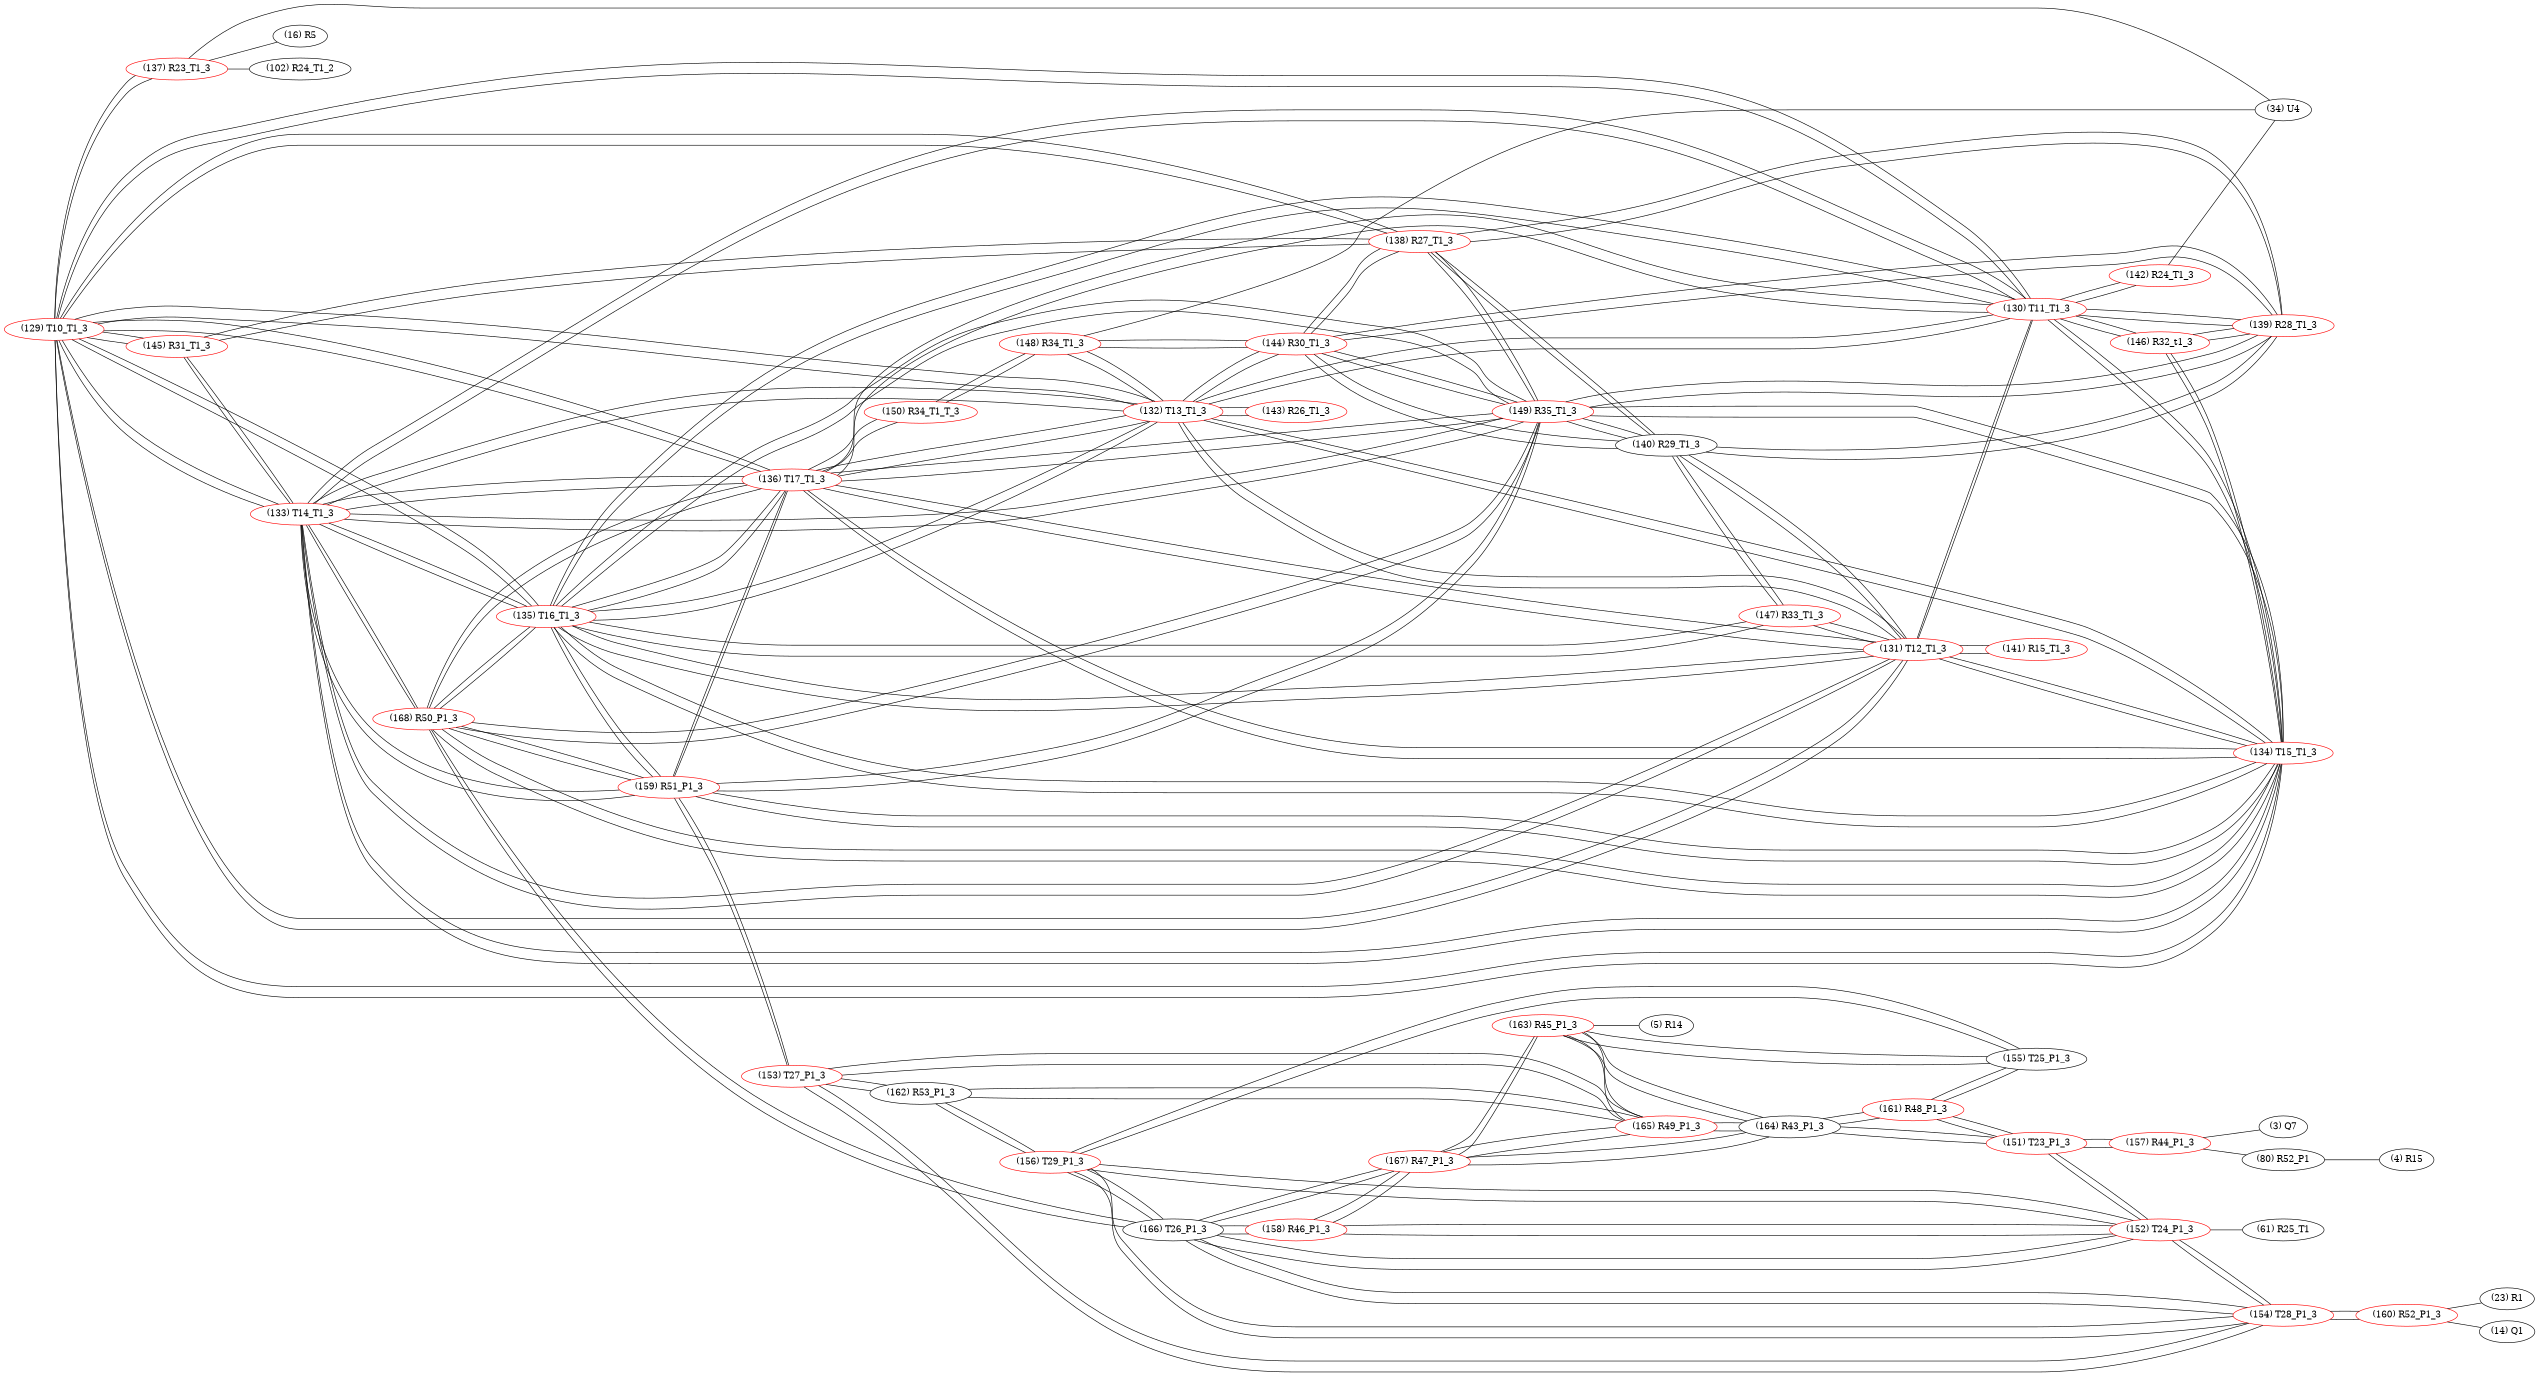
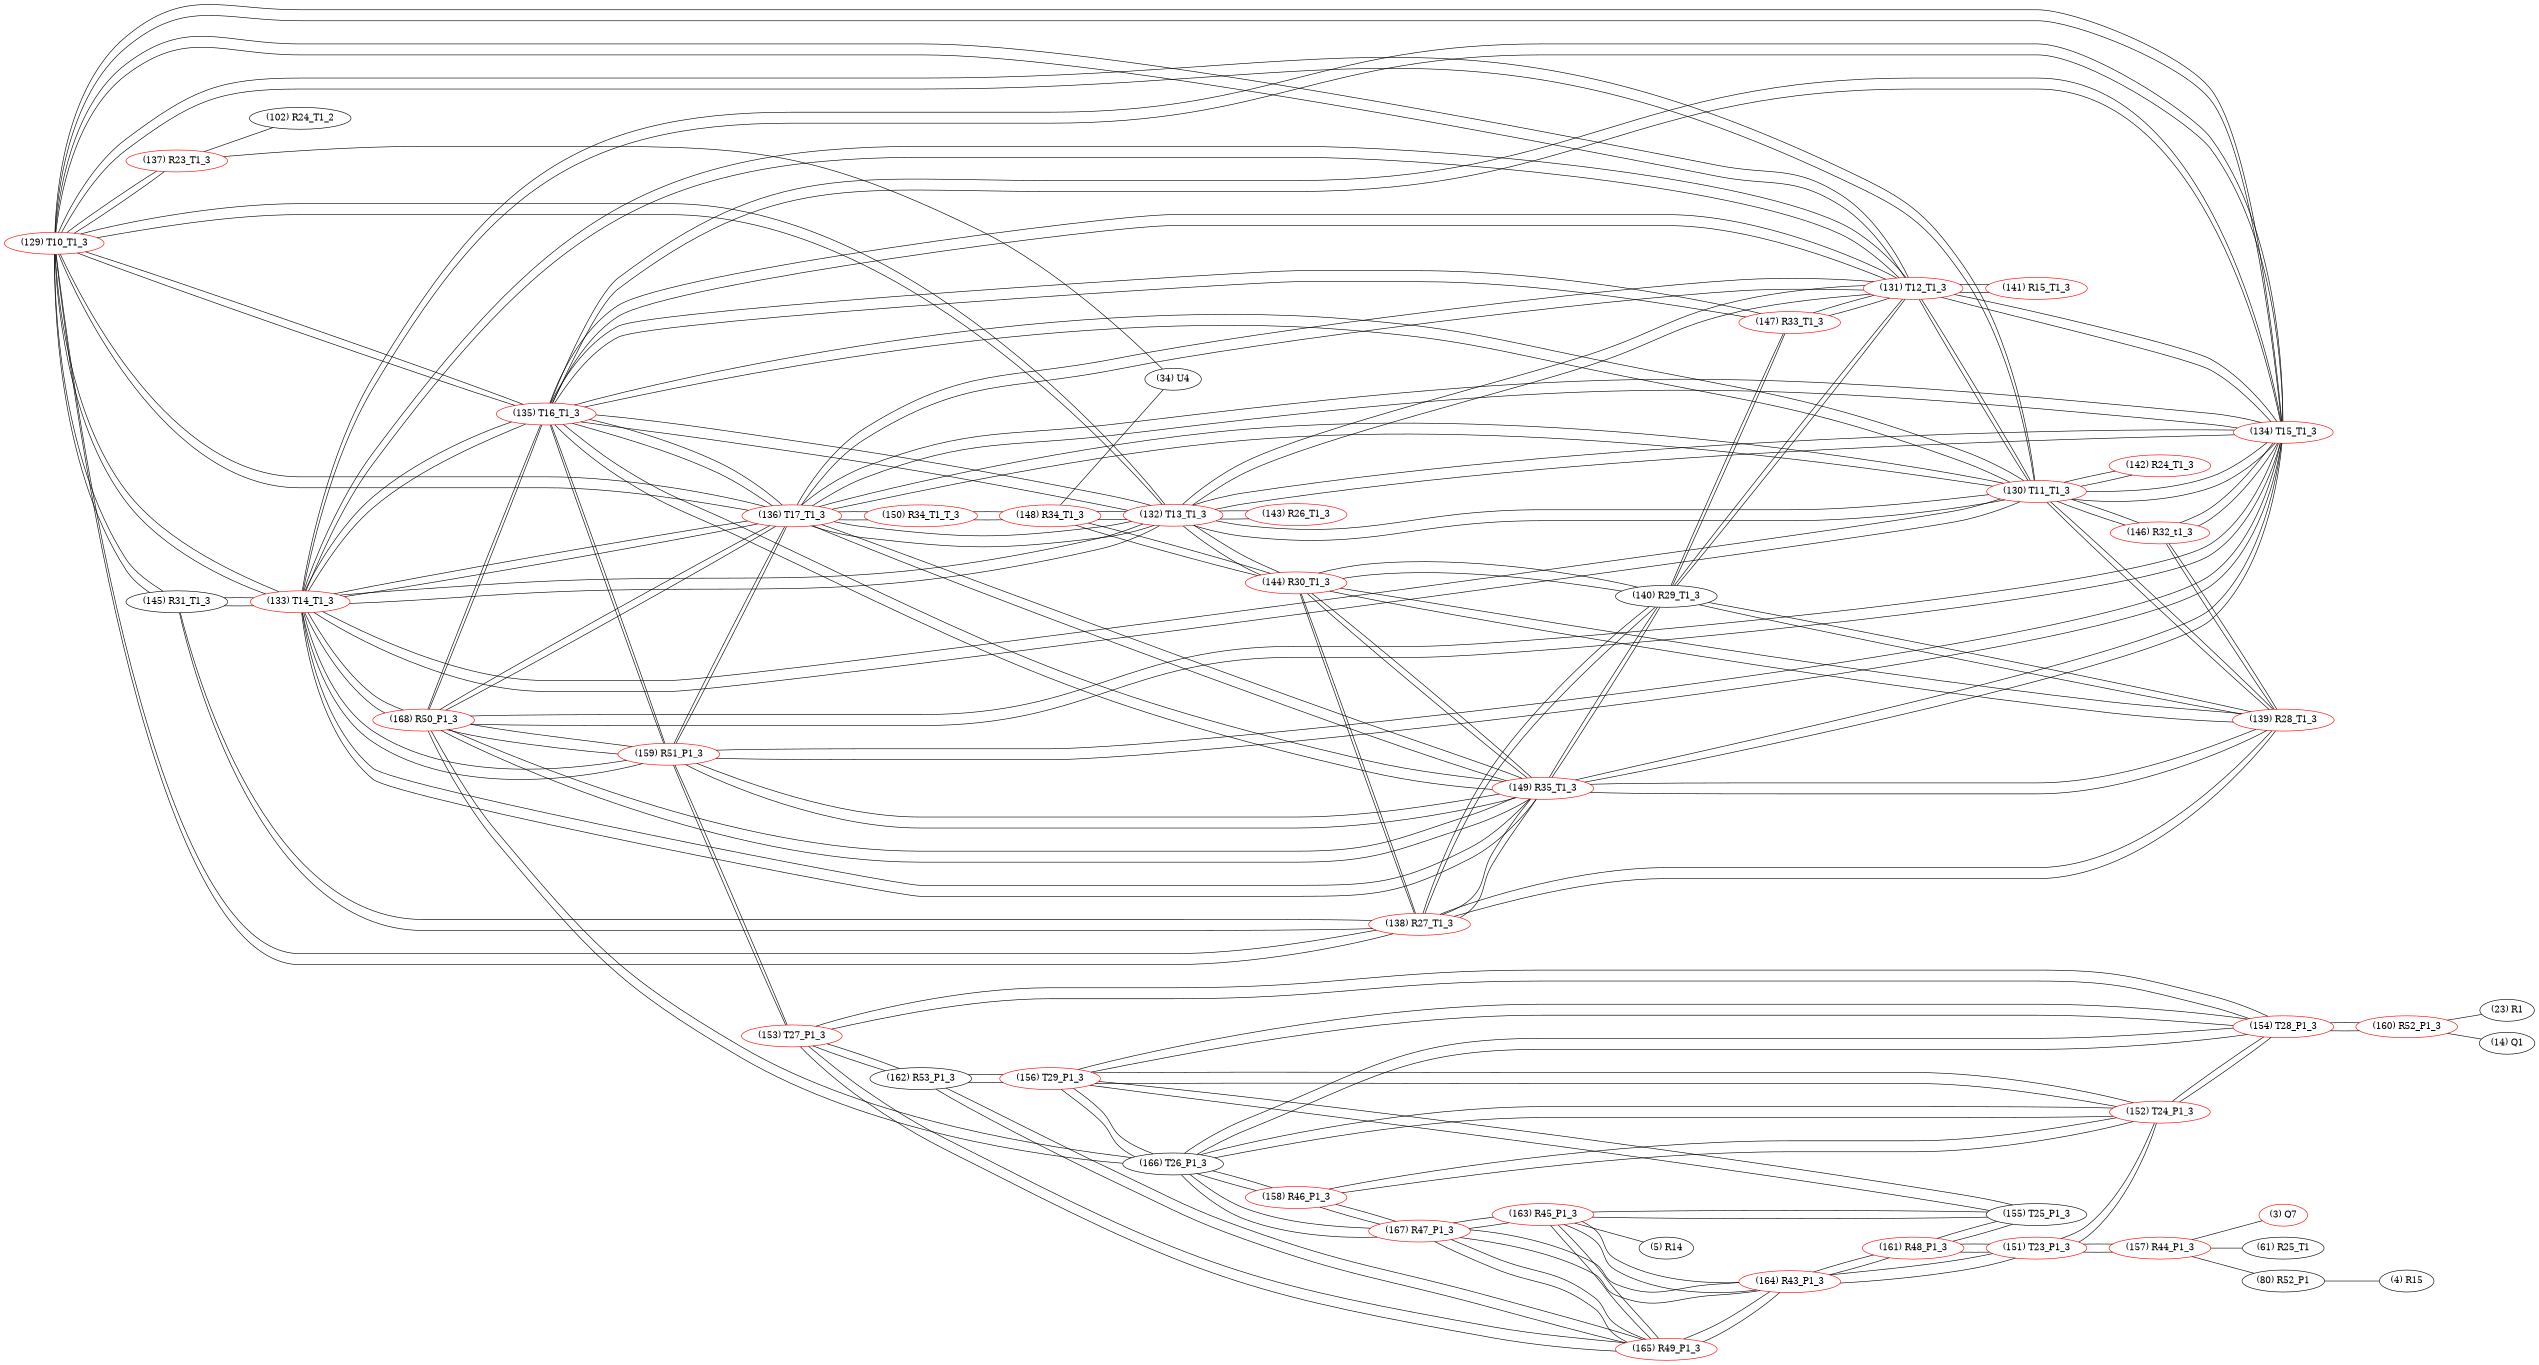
node "(16) R5": removed
edge "(34) U4" -- "(142) R24_T1_3": removed
node "(145) R31_T1_3": color red -> black
node "(164) R43_P1_3": color black -> red
node "(3) Q7": color black -> red
edge "(152) T24_P1_3" -- "(61) R25_T1": now "(157) R44_P1_3" -- "(61) R25_T1"
